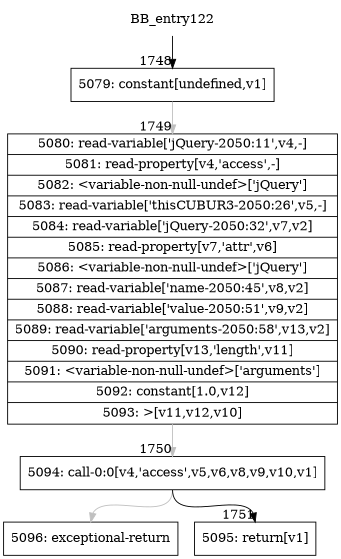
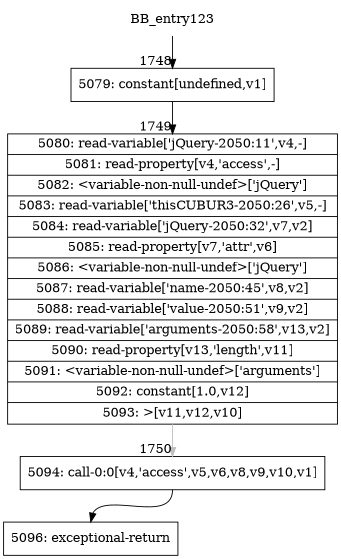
node "BB_entry122": label "BB_entry122" -> "BB_entry123"
edge "5079: constant[undefined,v1]" -> "5080: read-variable['jQuery-2050:11',v4,-]": color gray -> black
edge "5094: call-0:0[v4,'access',v5,v6,v8,v9,v10,v1]" -> "5096: exceptional-return": color gray -> black
node "5095: return[v1]": removed
